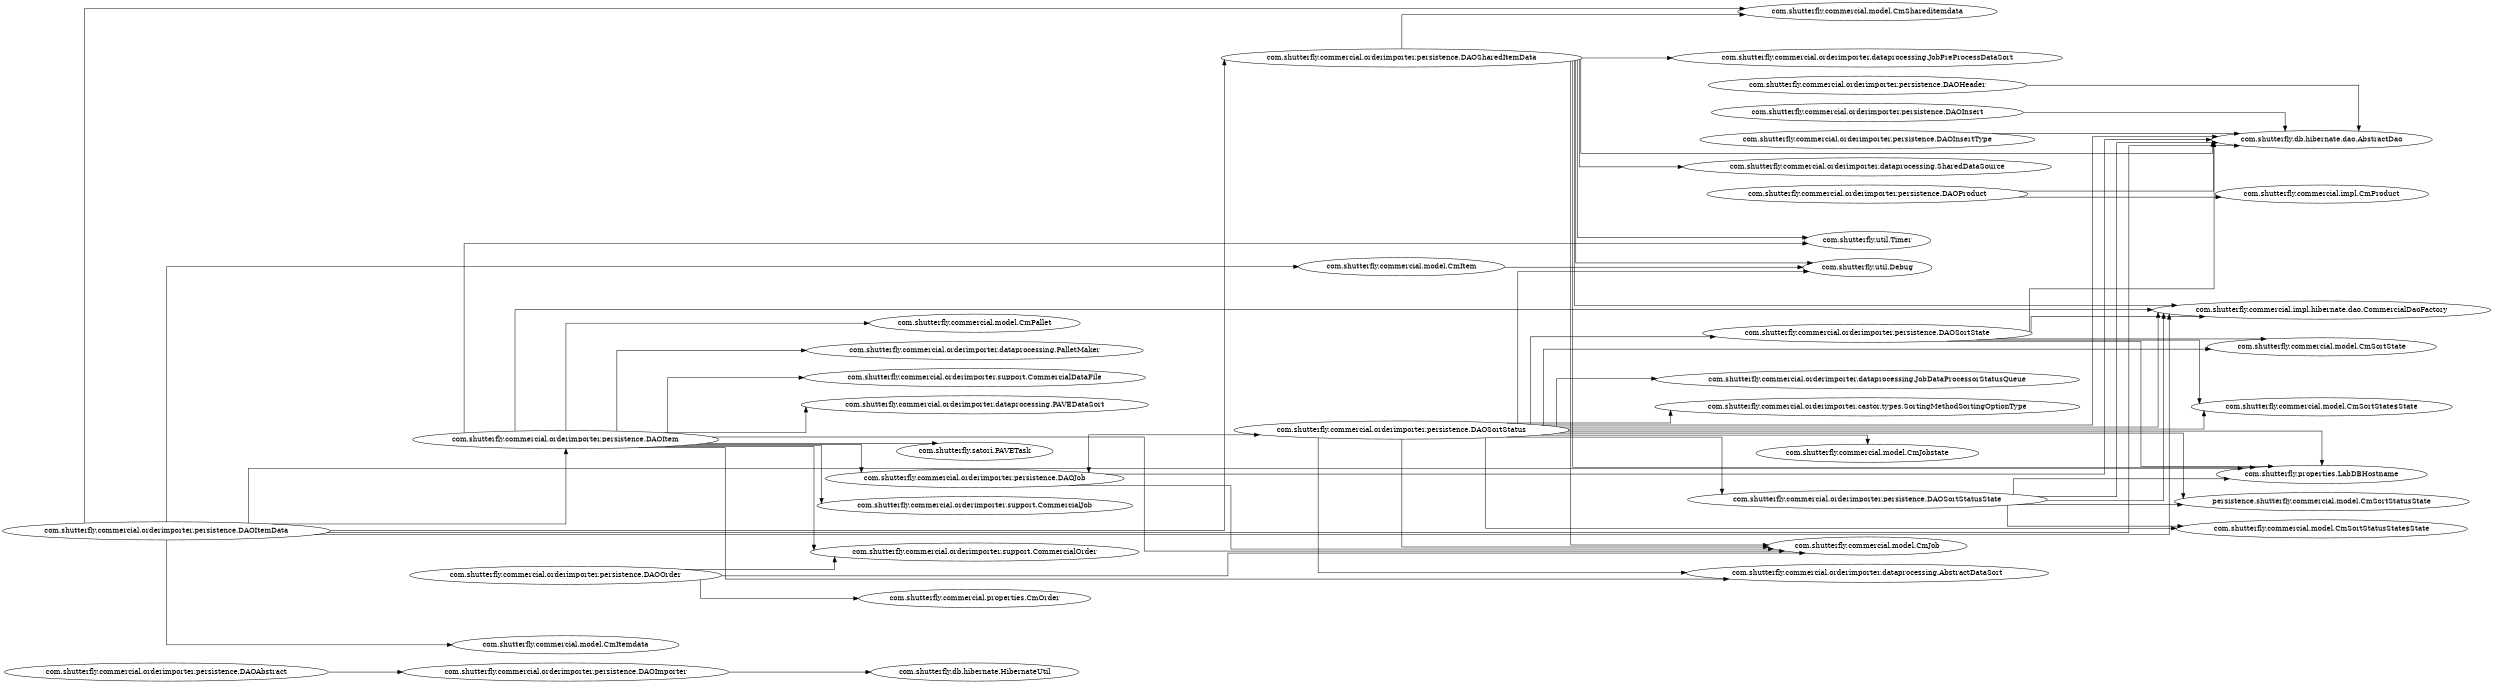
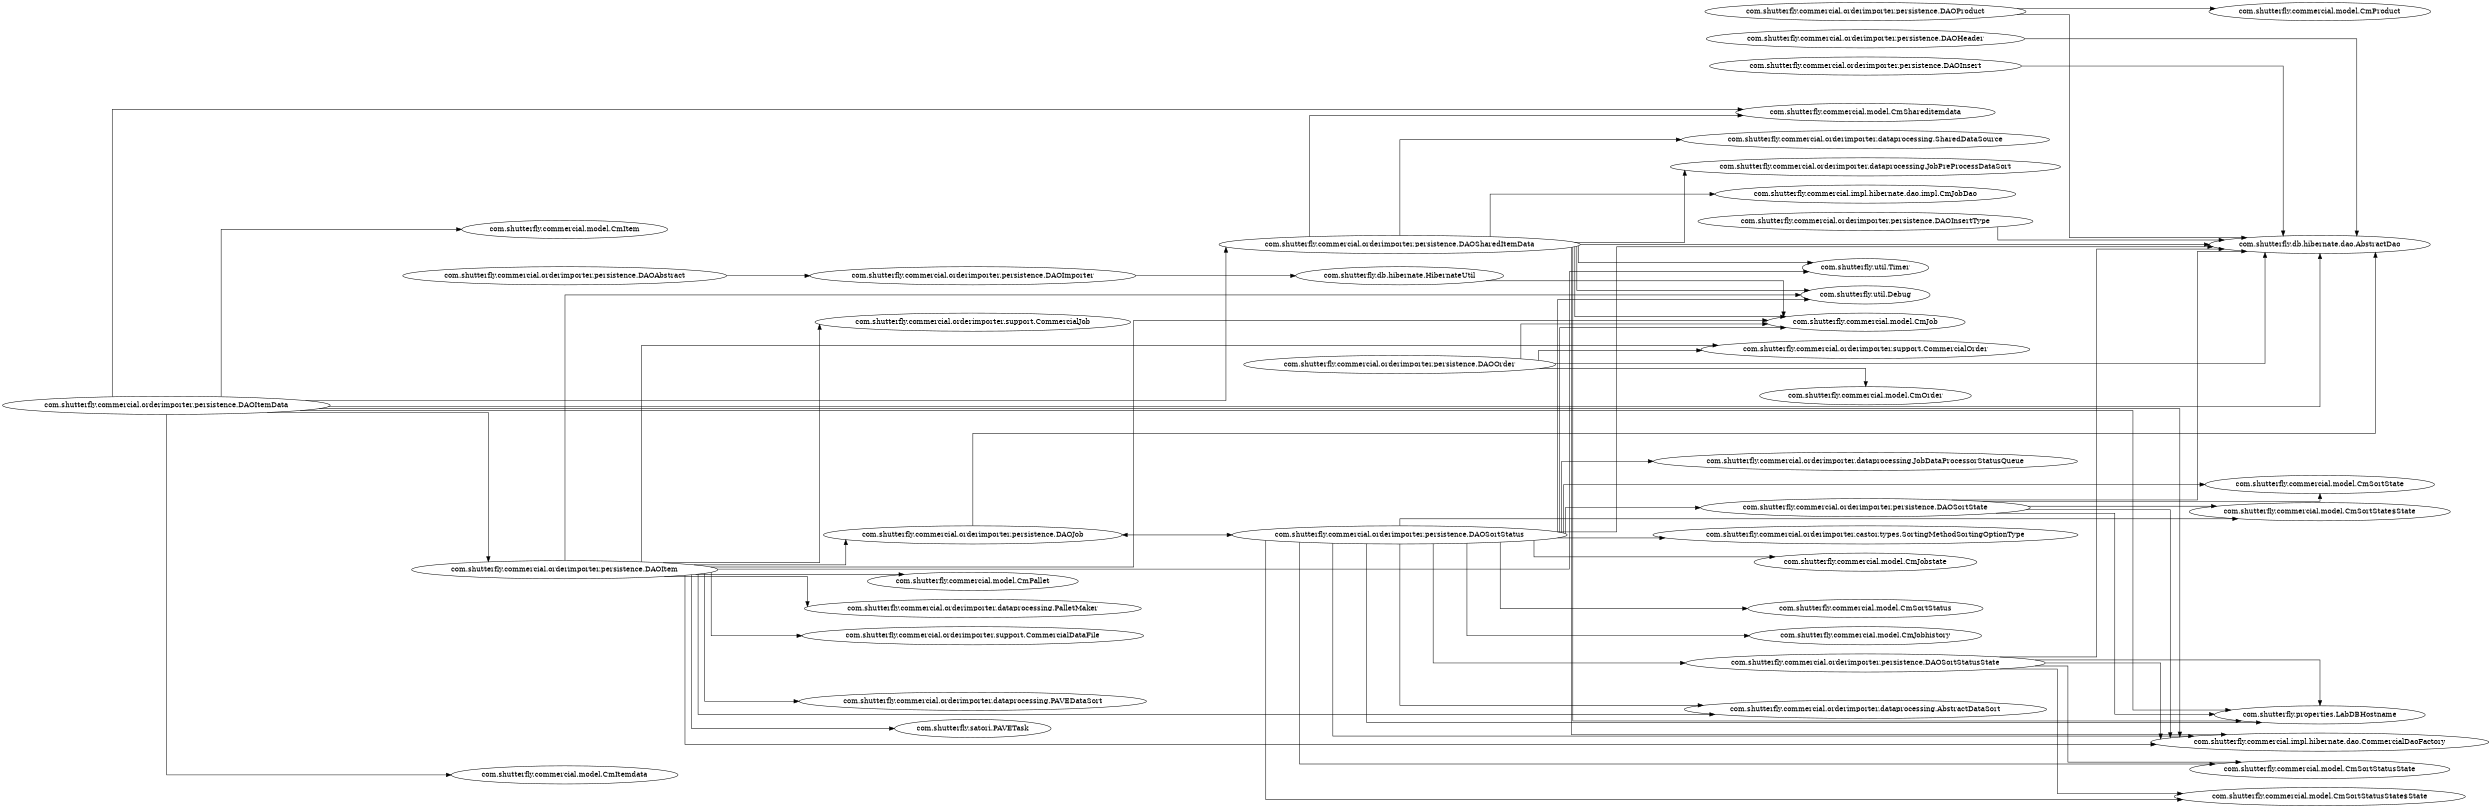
node "com.shutterfly.commercial.impl.hibernate.dao.impl.CmJobDao": added
node "com.shutterfly.commercial.impl.CmProduct": label "com.shutterfly.commercial.impl.CmProduct" -> "com.shutterfly.commercial.model.CmProduct"
edge "com.shutterfly.commercial.model.CmItem" -> "com.shutterfly.util.Debug": now "com.shutterfly.commercial.orderimporter.persistence.DAOItem" -> "com.shutterfly.util.Debug"
edge "com.shutterfly.commercial.orderimporter.persistence.DAOOrder" -> "com.shutterfly.db.hibernate.dao.AbstractDao": added
node "persistence.shutterfly.commercial.model.CmSortStatusState": label "persistence.shutterfly.commercial.model.CmSortStatusState" -> "com.shutterfly.commercial.model.CmSortStatusState"
edge "com.shutterfly.commercial.orderimporter.persistence.DAOJob" -> "com.shutterfly.commercial.model.CmJob": now "com.shutterfly.db.hibernate.HibernateUtil" -> "com.shutterfly.commercial.model.CmJob"
node "com.shutterfly.commercial.properties.CmOrder": label "com.shutterfly.commercial.properties.CmOrder" -> "com.shutterfly.commercial.model.CmOrder"
node "com.shutterfly.commercial.model.CmSortStatus": added
node "com.shutterfly.commercial.model.CmJobhistory": added
